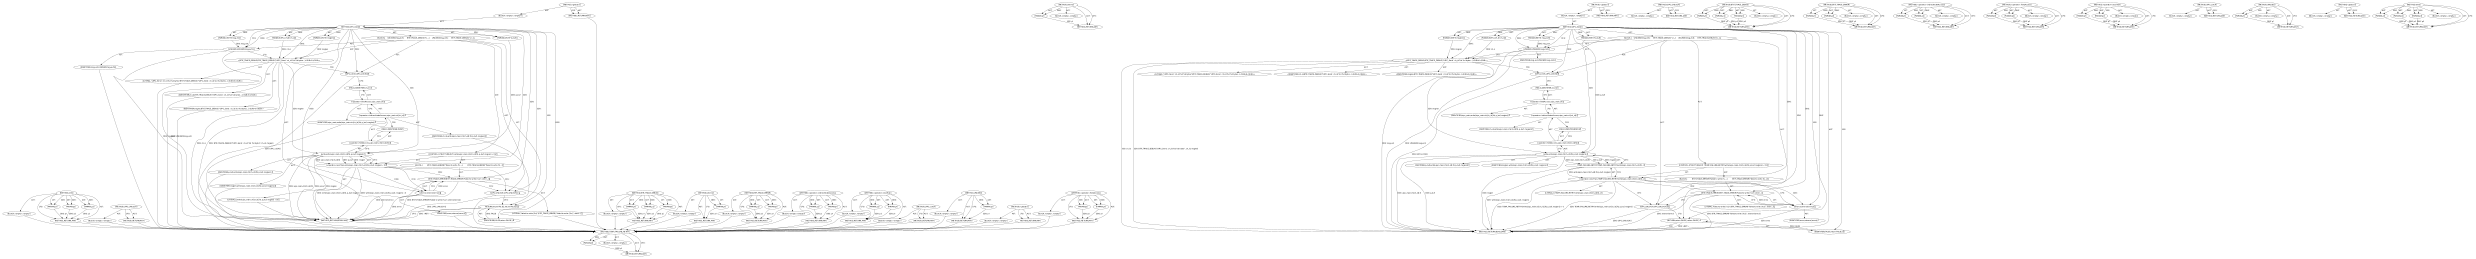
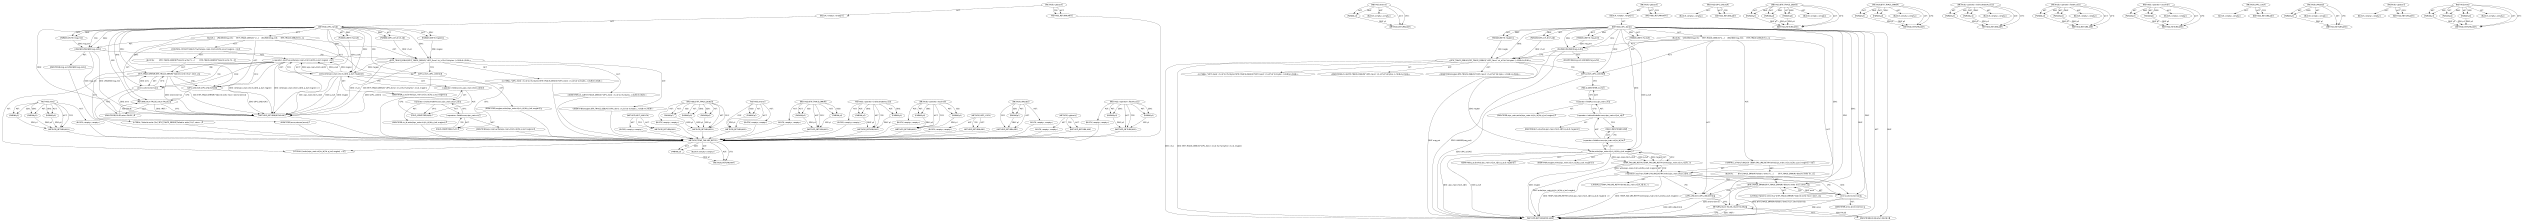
edge "(LITERAL,0,write(uipc_main.ch[ch_id].fd, p_buf, msglen) < 0)" -> "(METHOD,TEMP_FAILURE_RETRY)": reversed
